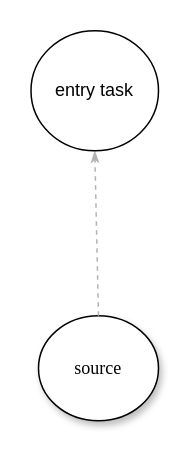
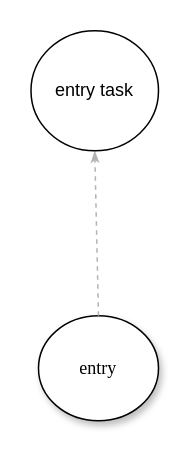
node "source": label "source" -> "entry"
